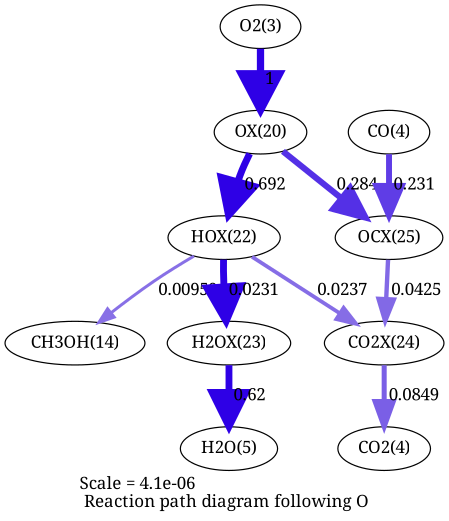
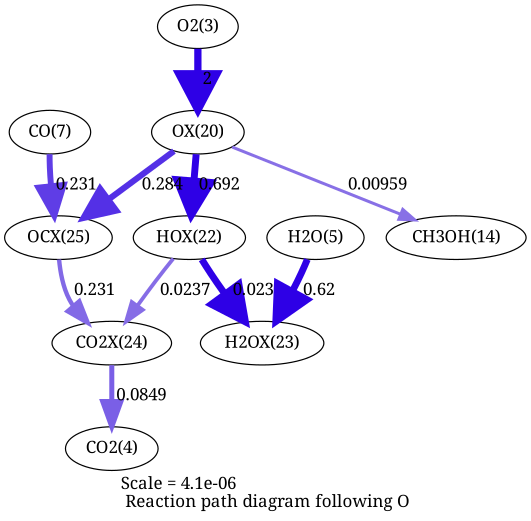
edge "O2(3)" -> "OX(20)": label " 1" -> " 2"
node "CO(4)": label "CO(4)" -> "CO(7)"
edge "HOX(22)" -> "CH3OH(14)": now "OX(20)" -> "CH3OH(14)"
edge "OCX(25)" -> "CO2X(24)": label " 0.0425" -> " 0.231"
edge "H2OX(23)" -> "H2O(5)": reversed
